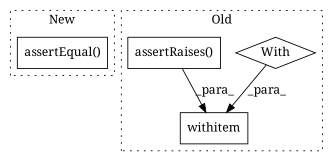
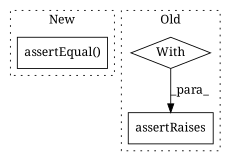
node "assertRaises()": removed
node "withitem": label "withitem" -> "assertRaises"
